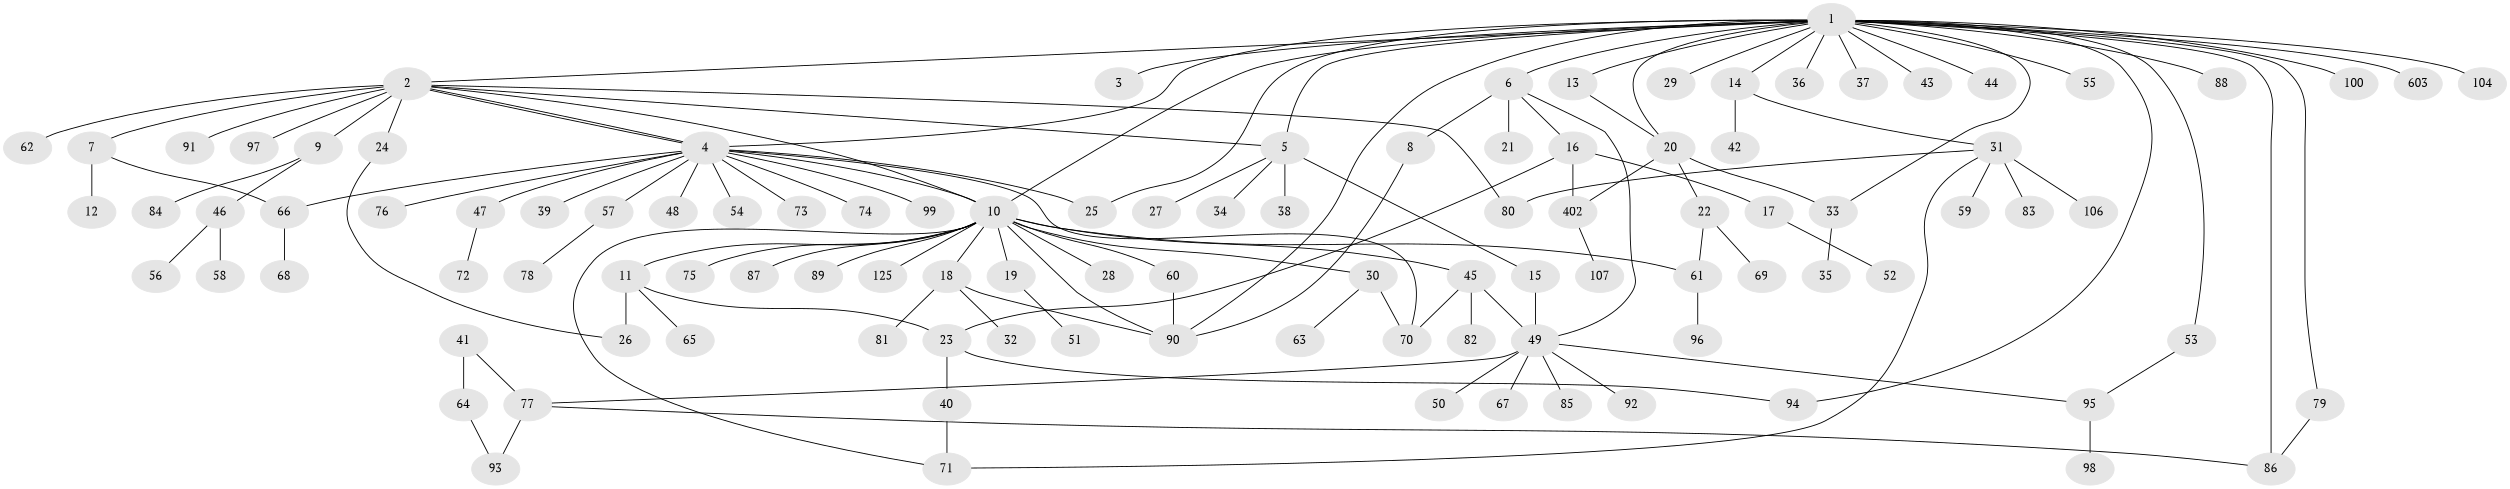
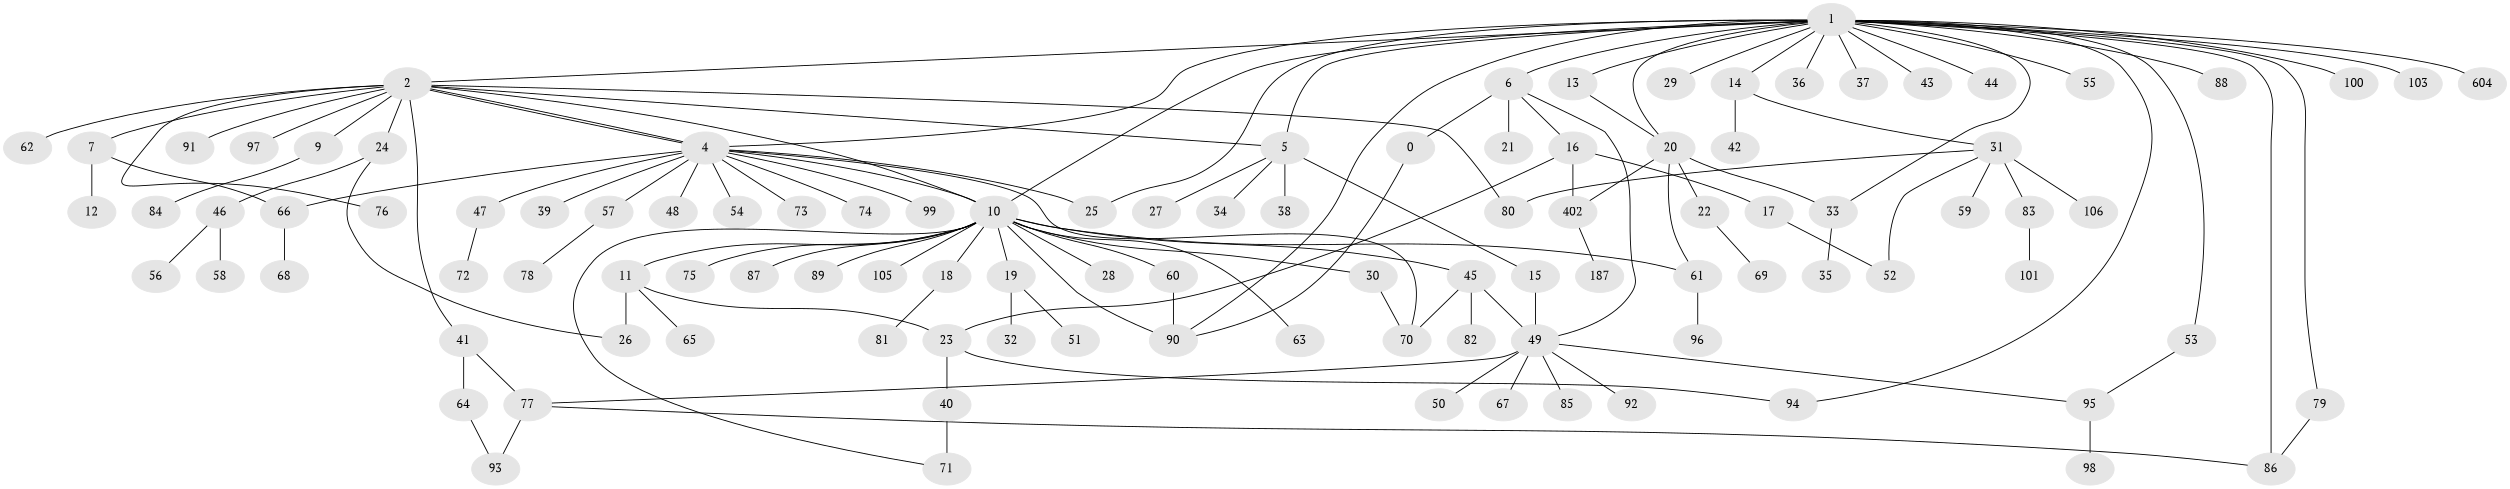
node "3": removed
node "603": label "603" -> "103"
node "104": label "104" -> "604"
node "8": label "8" -> "0"
edge "4" -- "76": now "2" -- "76"
edge "9" -- "46": now "24" -- "46"
edge "2" -- "41": added
edge "22" -- "61": now "20" -- "61"
node "125": label "125" -> "105"
node "107": label "107" -> "187"
node "101": added
edge "18" -- "32": now "19" -- "32"
edge "30" -- "63": now "10" -- "63"
edge "18" -- "90": removed
edge "31" -- "71": now "31" -- "52"
